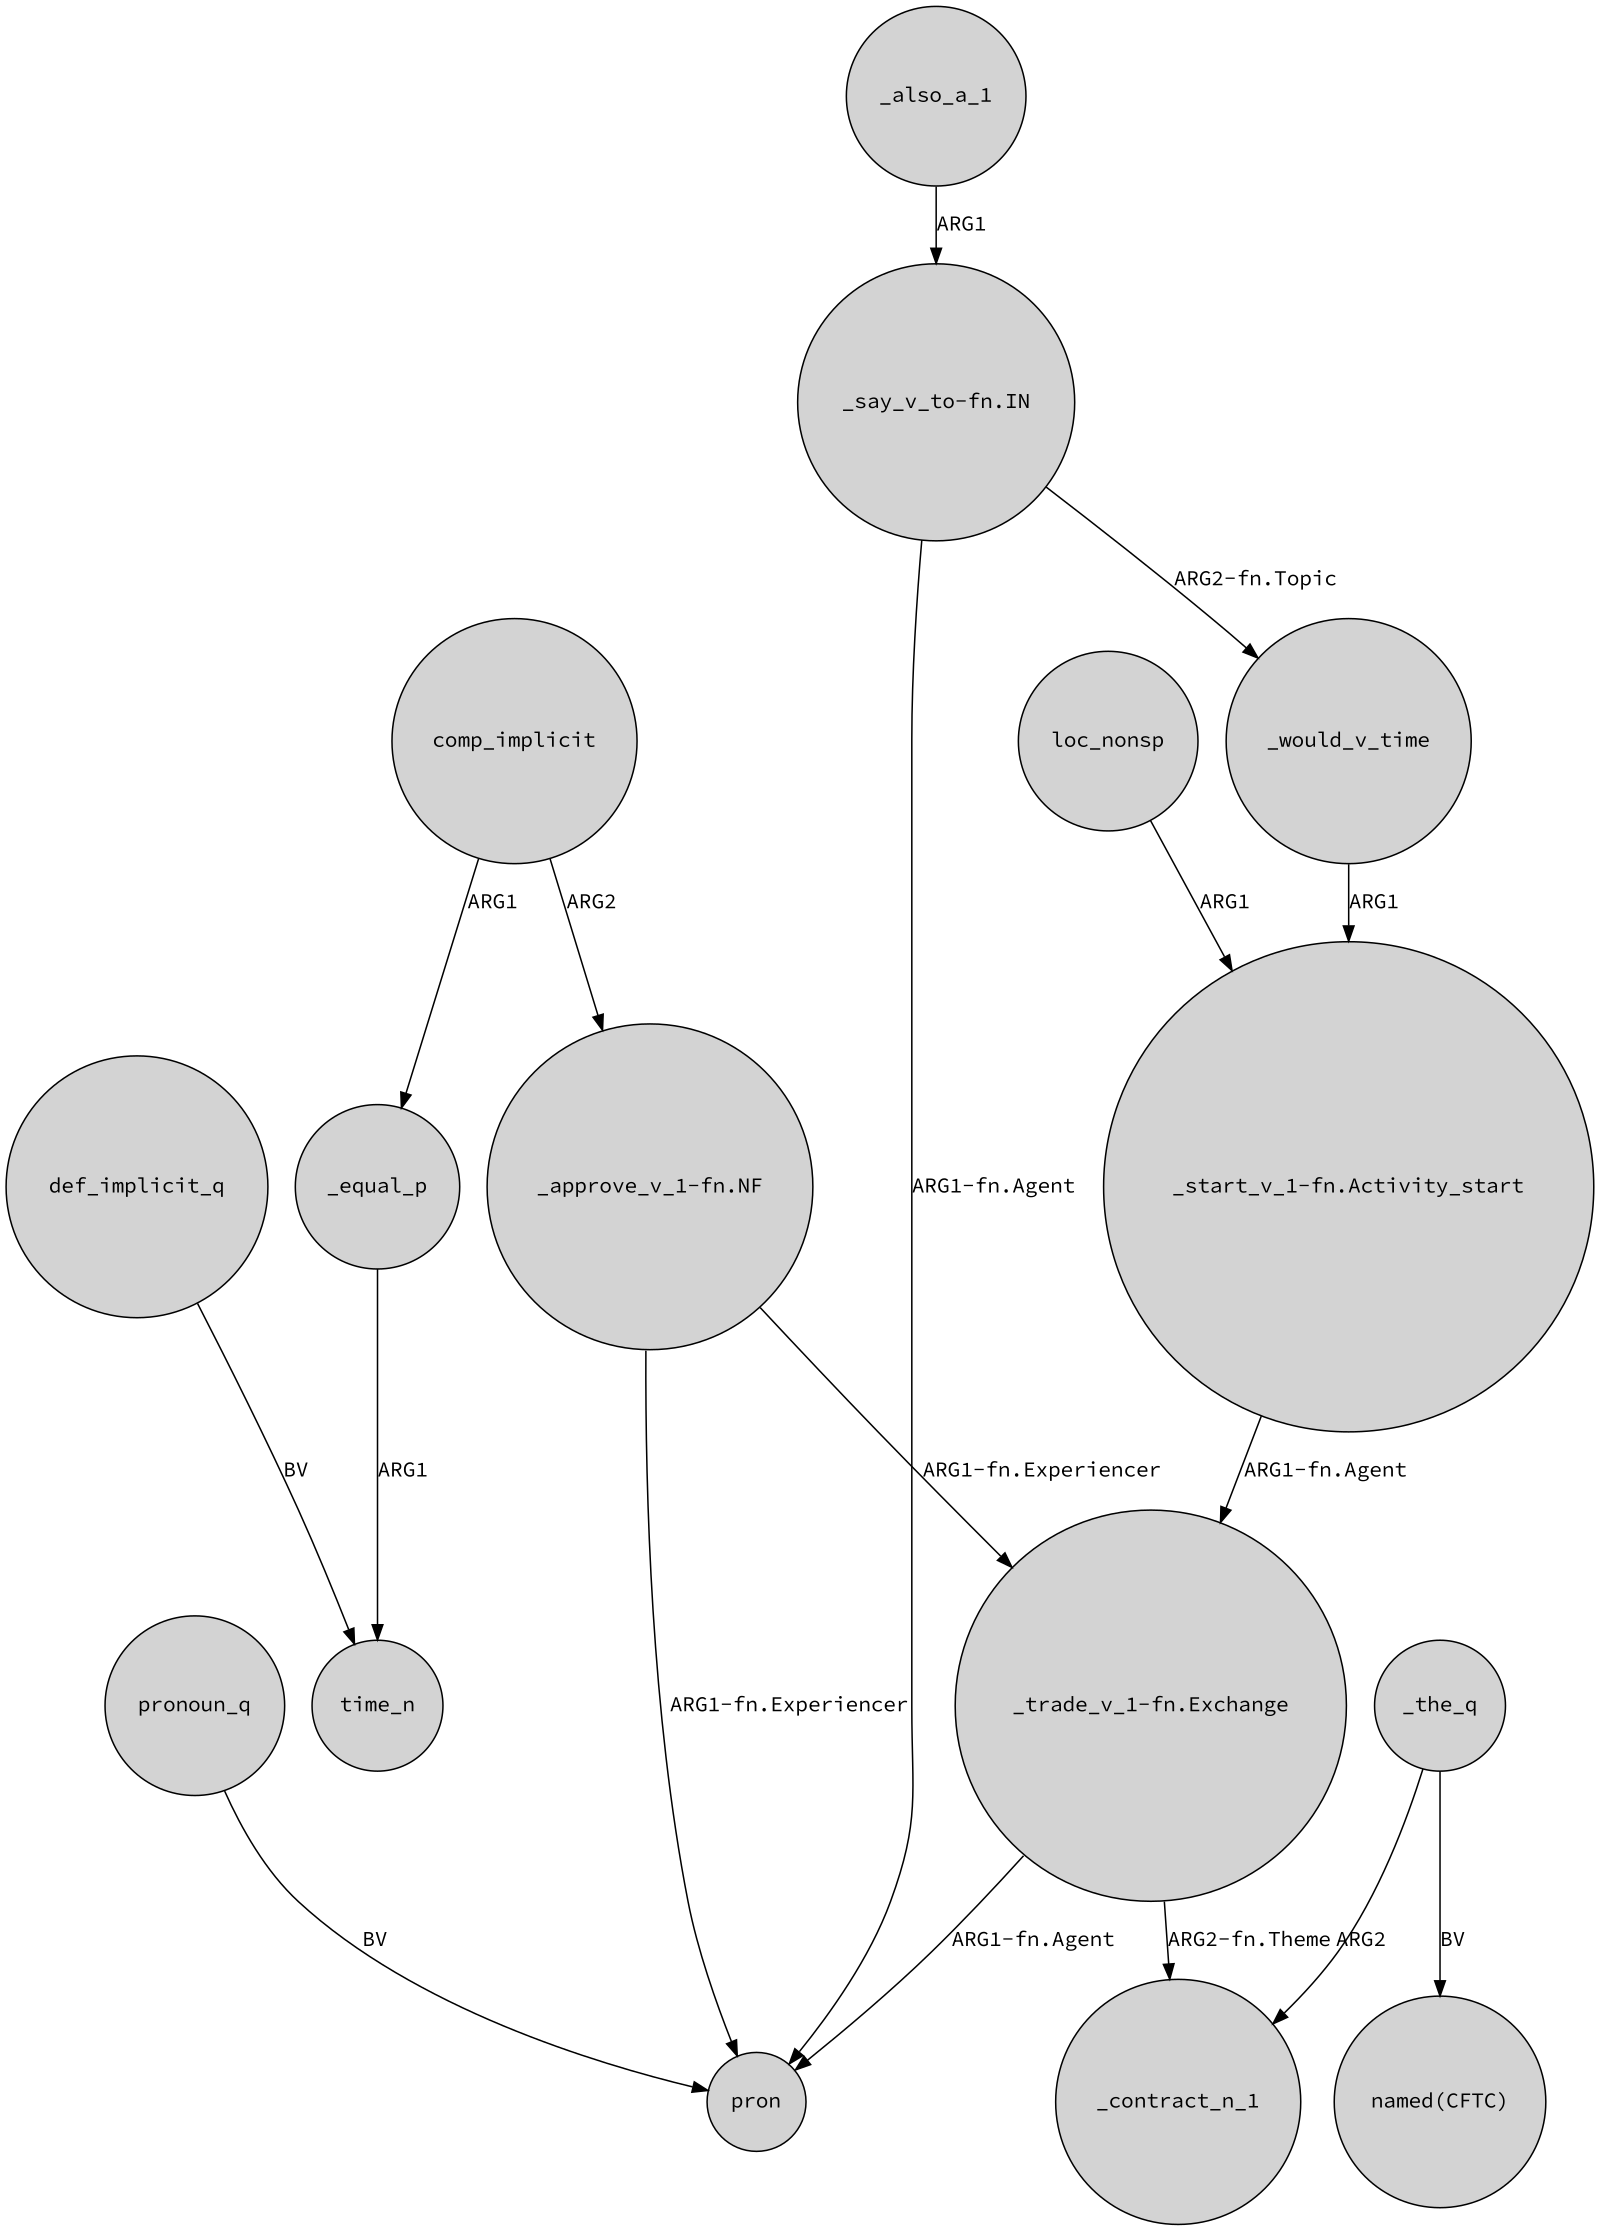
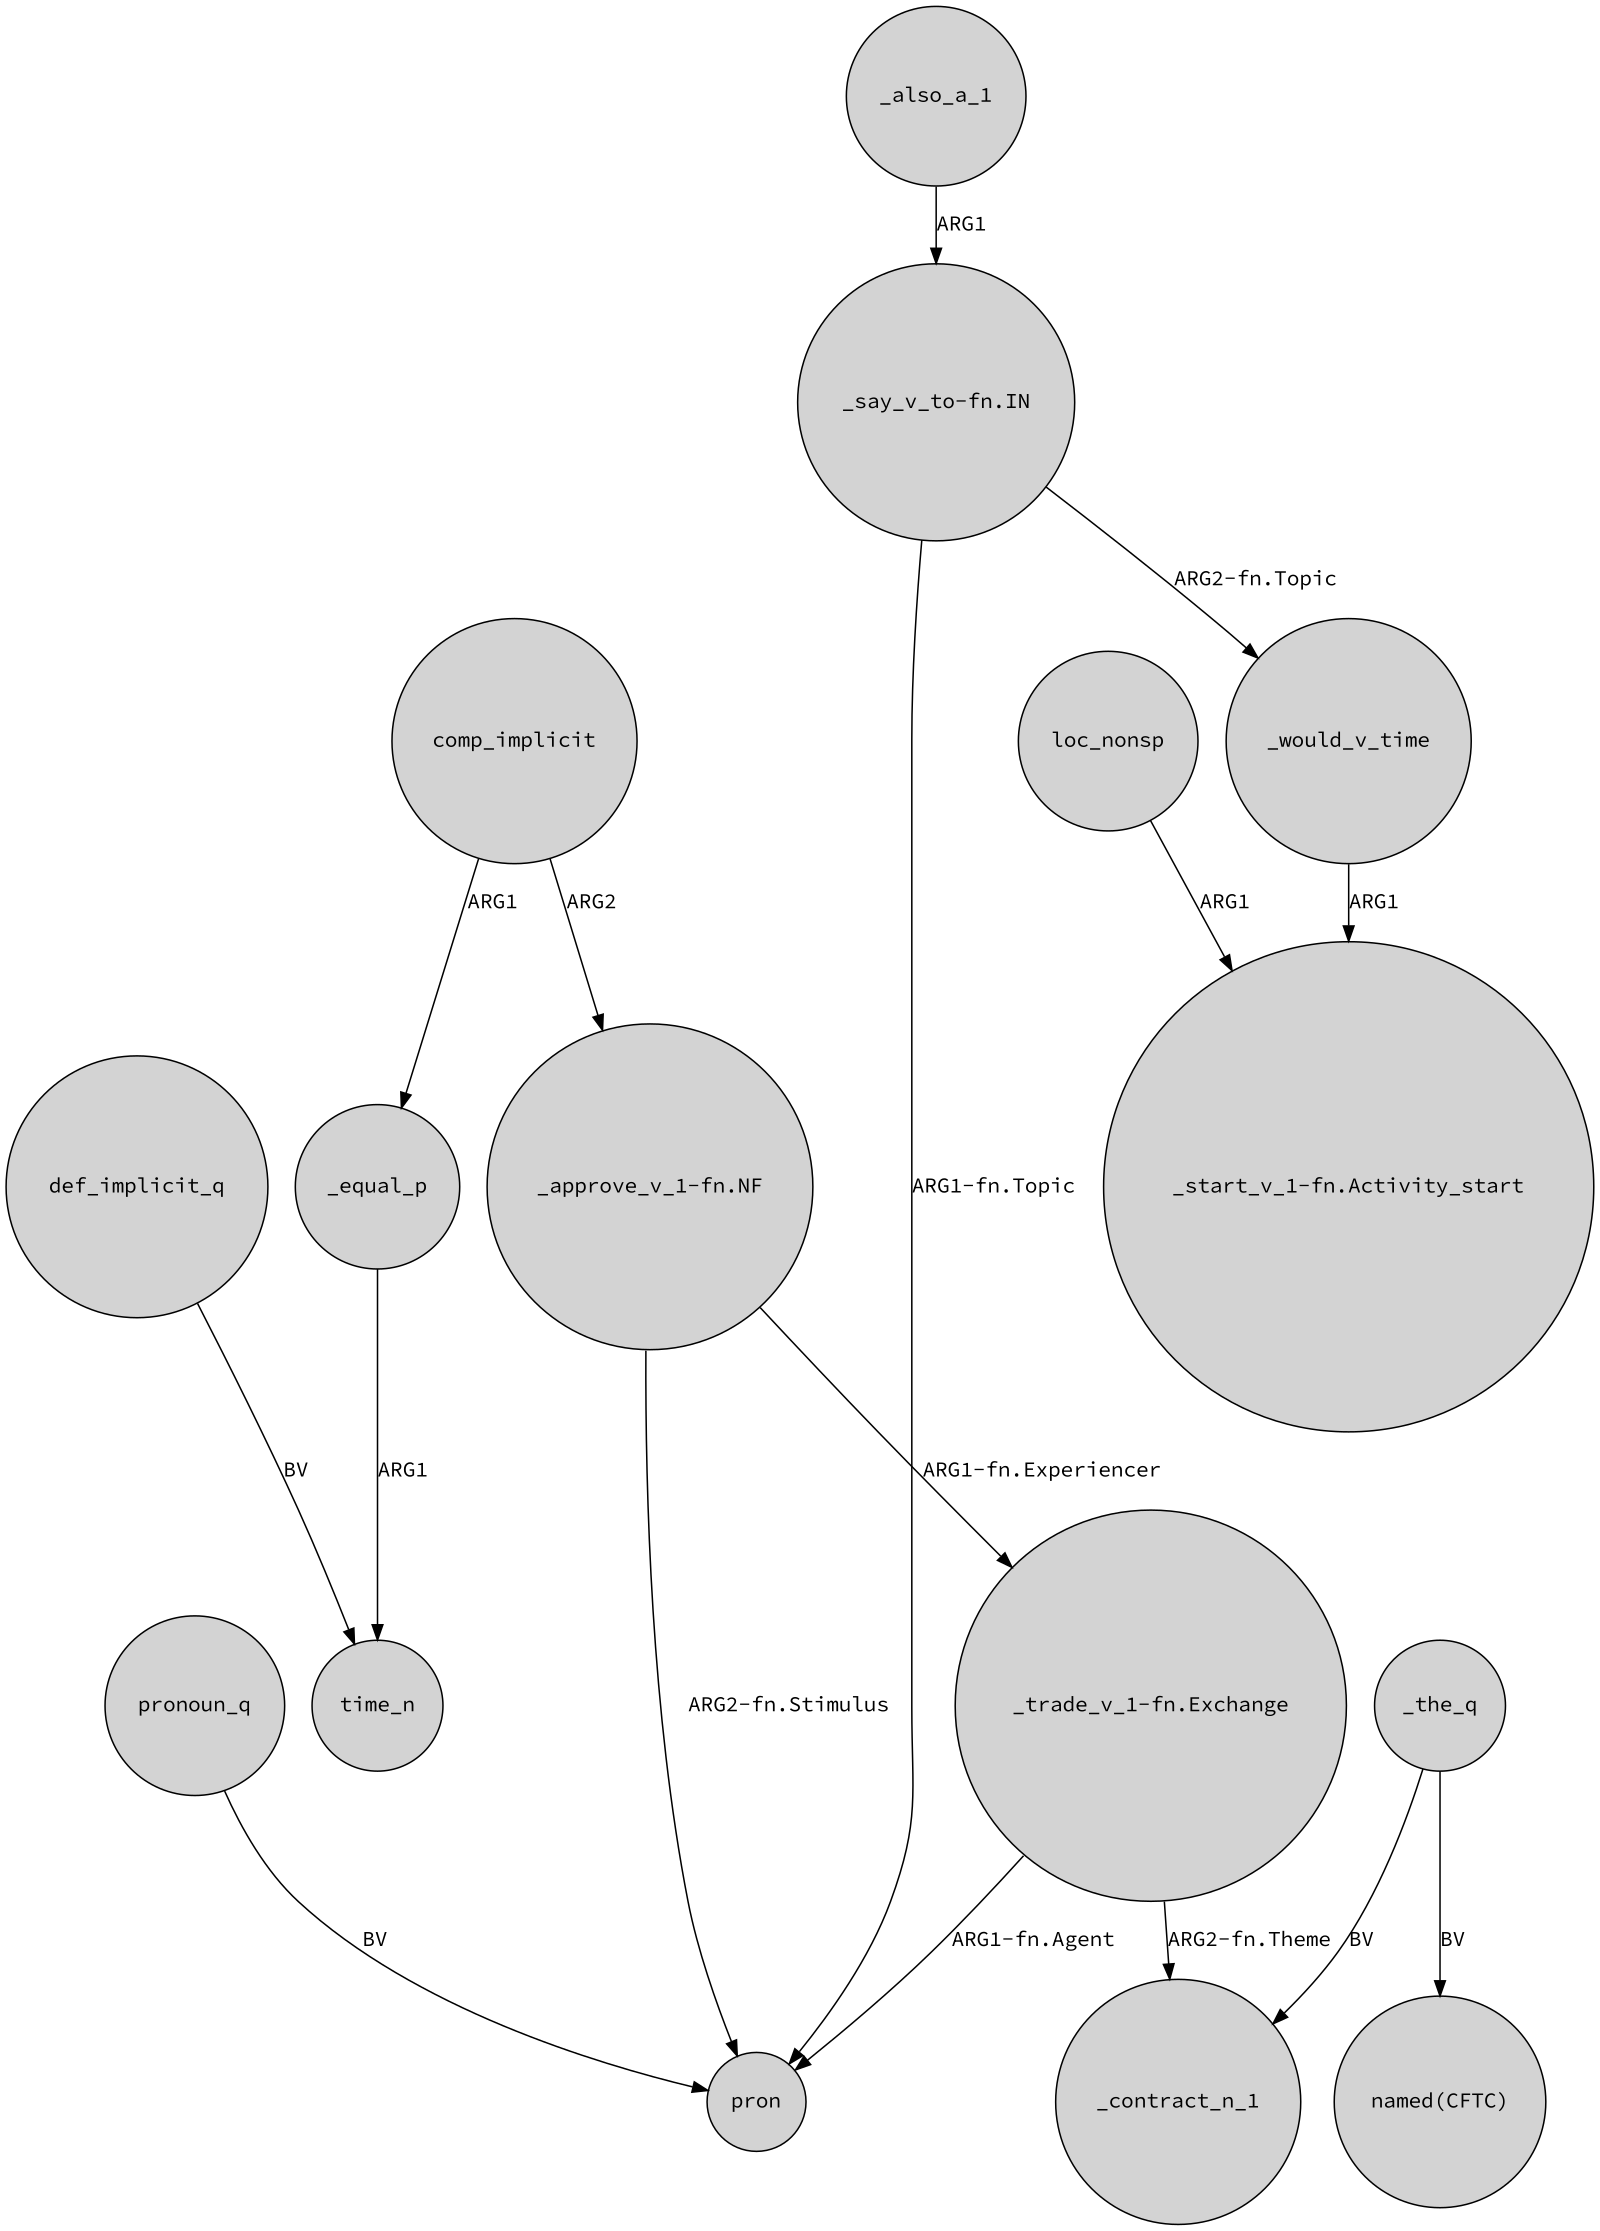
edge "_say_v_to-fn.IN" -> "pron": label "ARG1-fn.Agent" -> "ARG1-fn.Topic"
edge "_start_v_1-fn.Activity_start" -> "_trade_v_1-fn.Exchange": removed, label "ARG1-fn.Agent"
edge "_approve_v_1-fn.NF" -> "pron": label "ARG1-fn.Experiencer" -> "ARG2-fn.Stimulus"
edge "_the_q" -> "_contract_n_1": label "ARG2" -> "BV"
